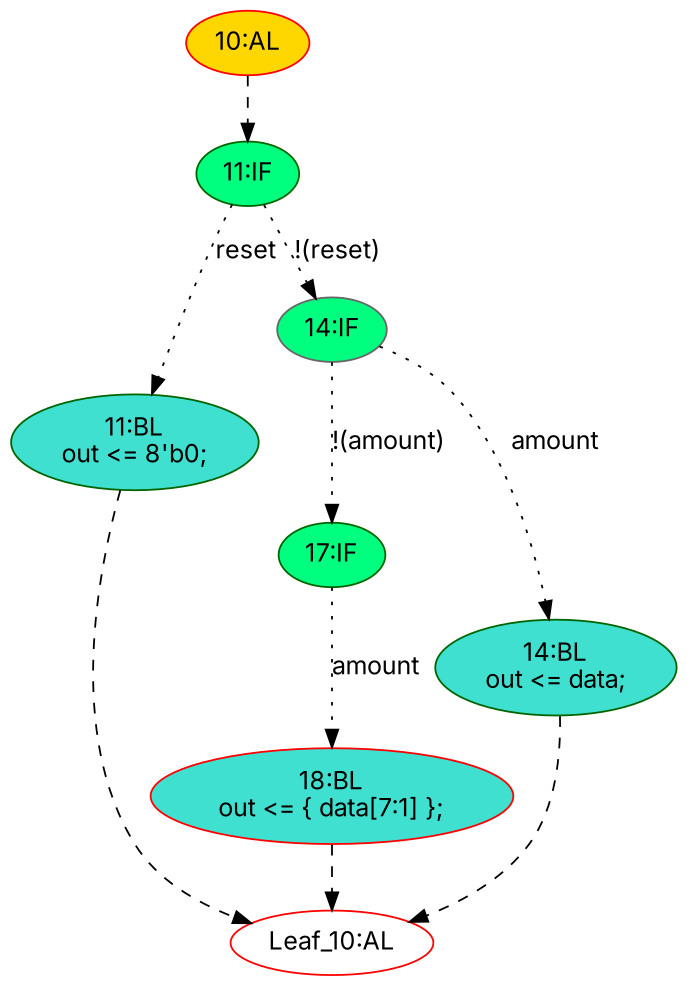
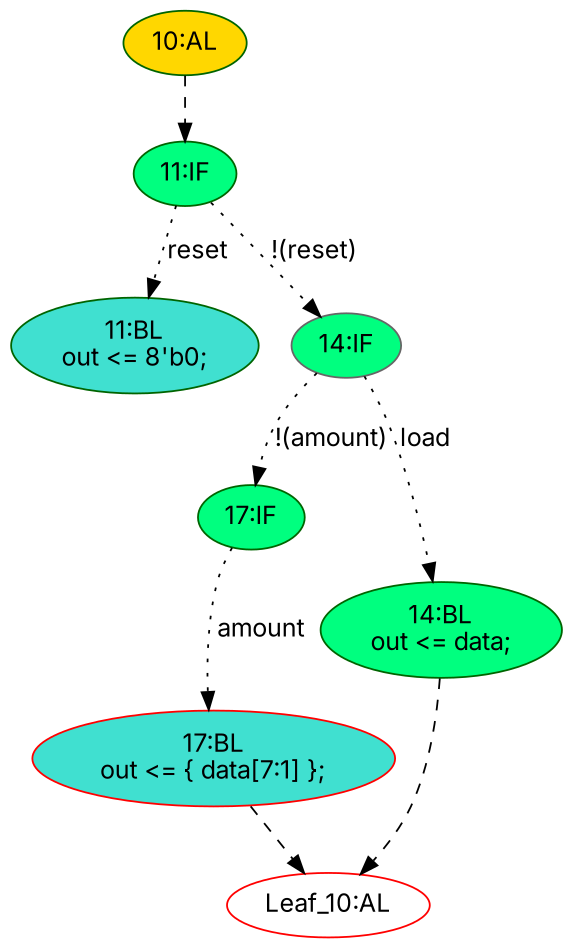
node "10:AL": color red -> darkgreen
edge "14:IF" -> "14:BL out <= data;": label "amount" -> "load"
node "14:BL out <= data;": fillcolor turquoise -> springgreen
edge "11:BL out <= 8'b0;" -> "Leaf_10:AL": removed
node "18:BL out <= { data[7:1] };": label "18:BL out <= { data[7:1] };" -> "17:BL out <= { data[7:1] };"
